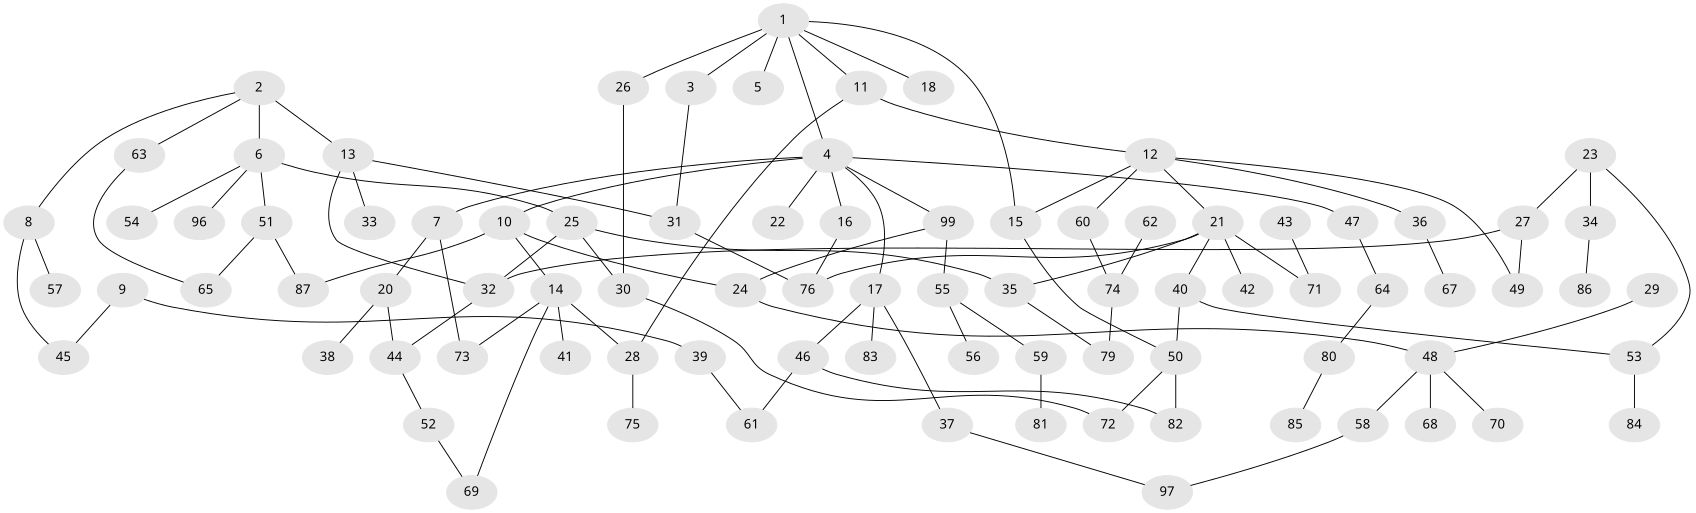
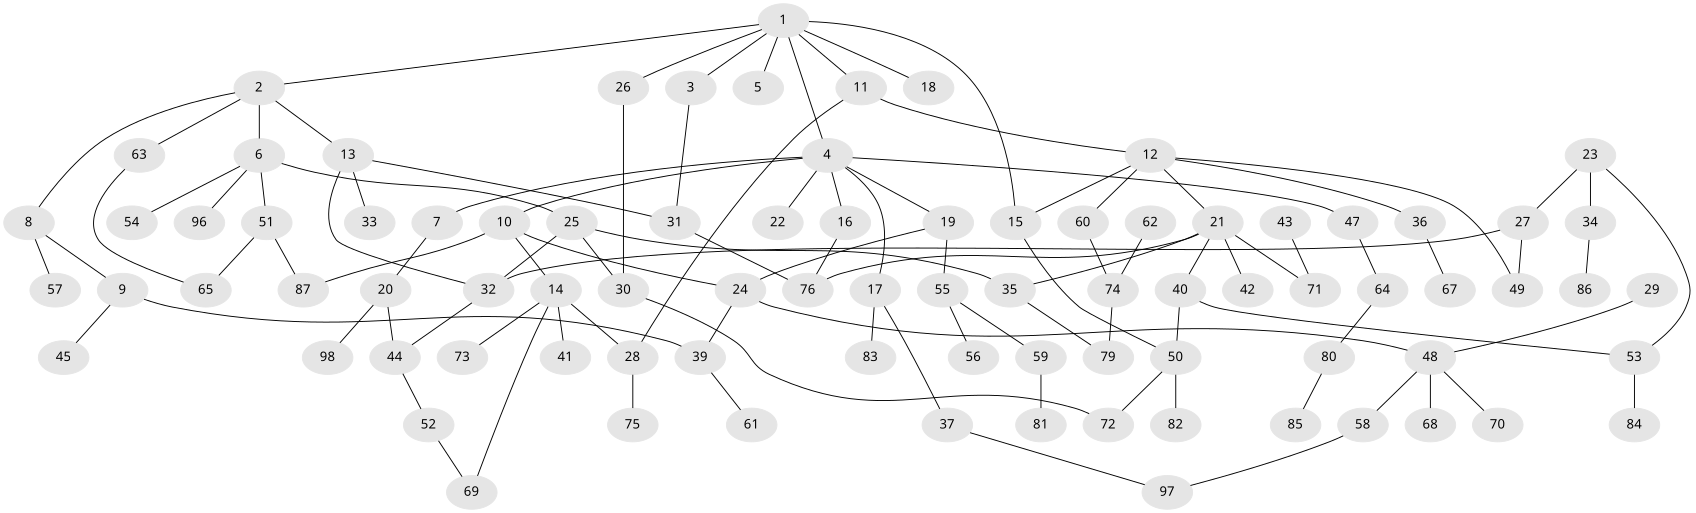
edge "1" -- "2": added
node "99": label "99" -> "19"
edge "7" -- "73": removed
edge "8" -- "45": now "8" -- "9"
edge "24" -- "39": added
node "38": label "38" -> "98"
node "46": removed
